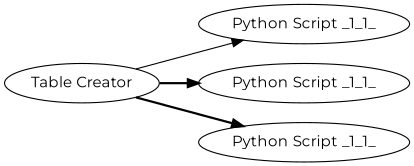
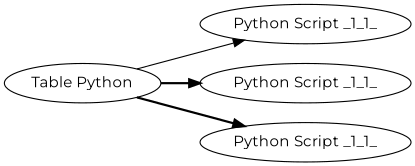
node "Table Creator": label "Table Creator" -> "Table Python"
